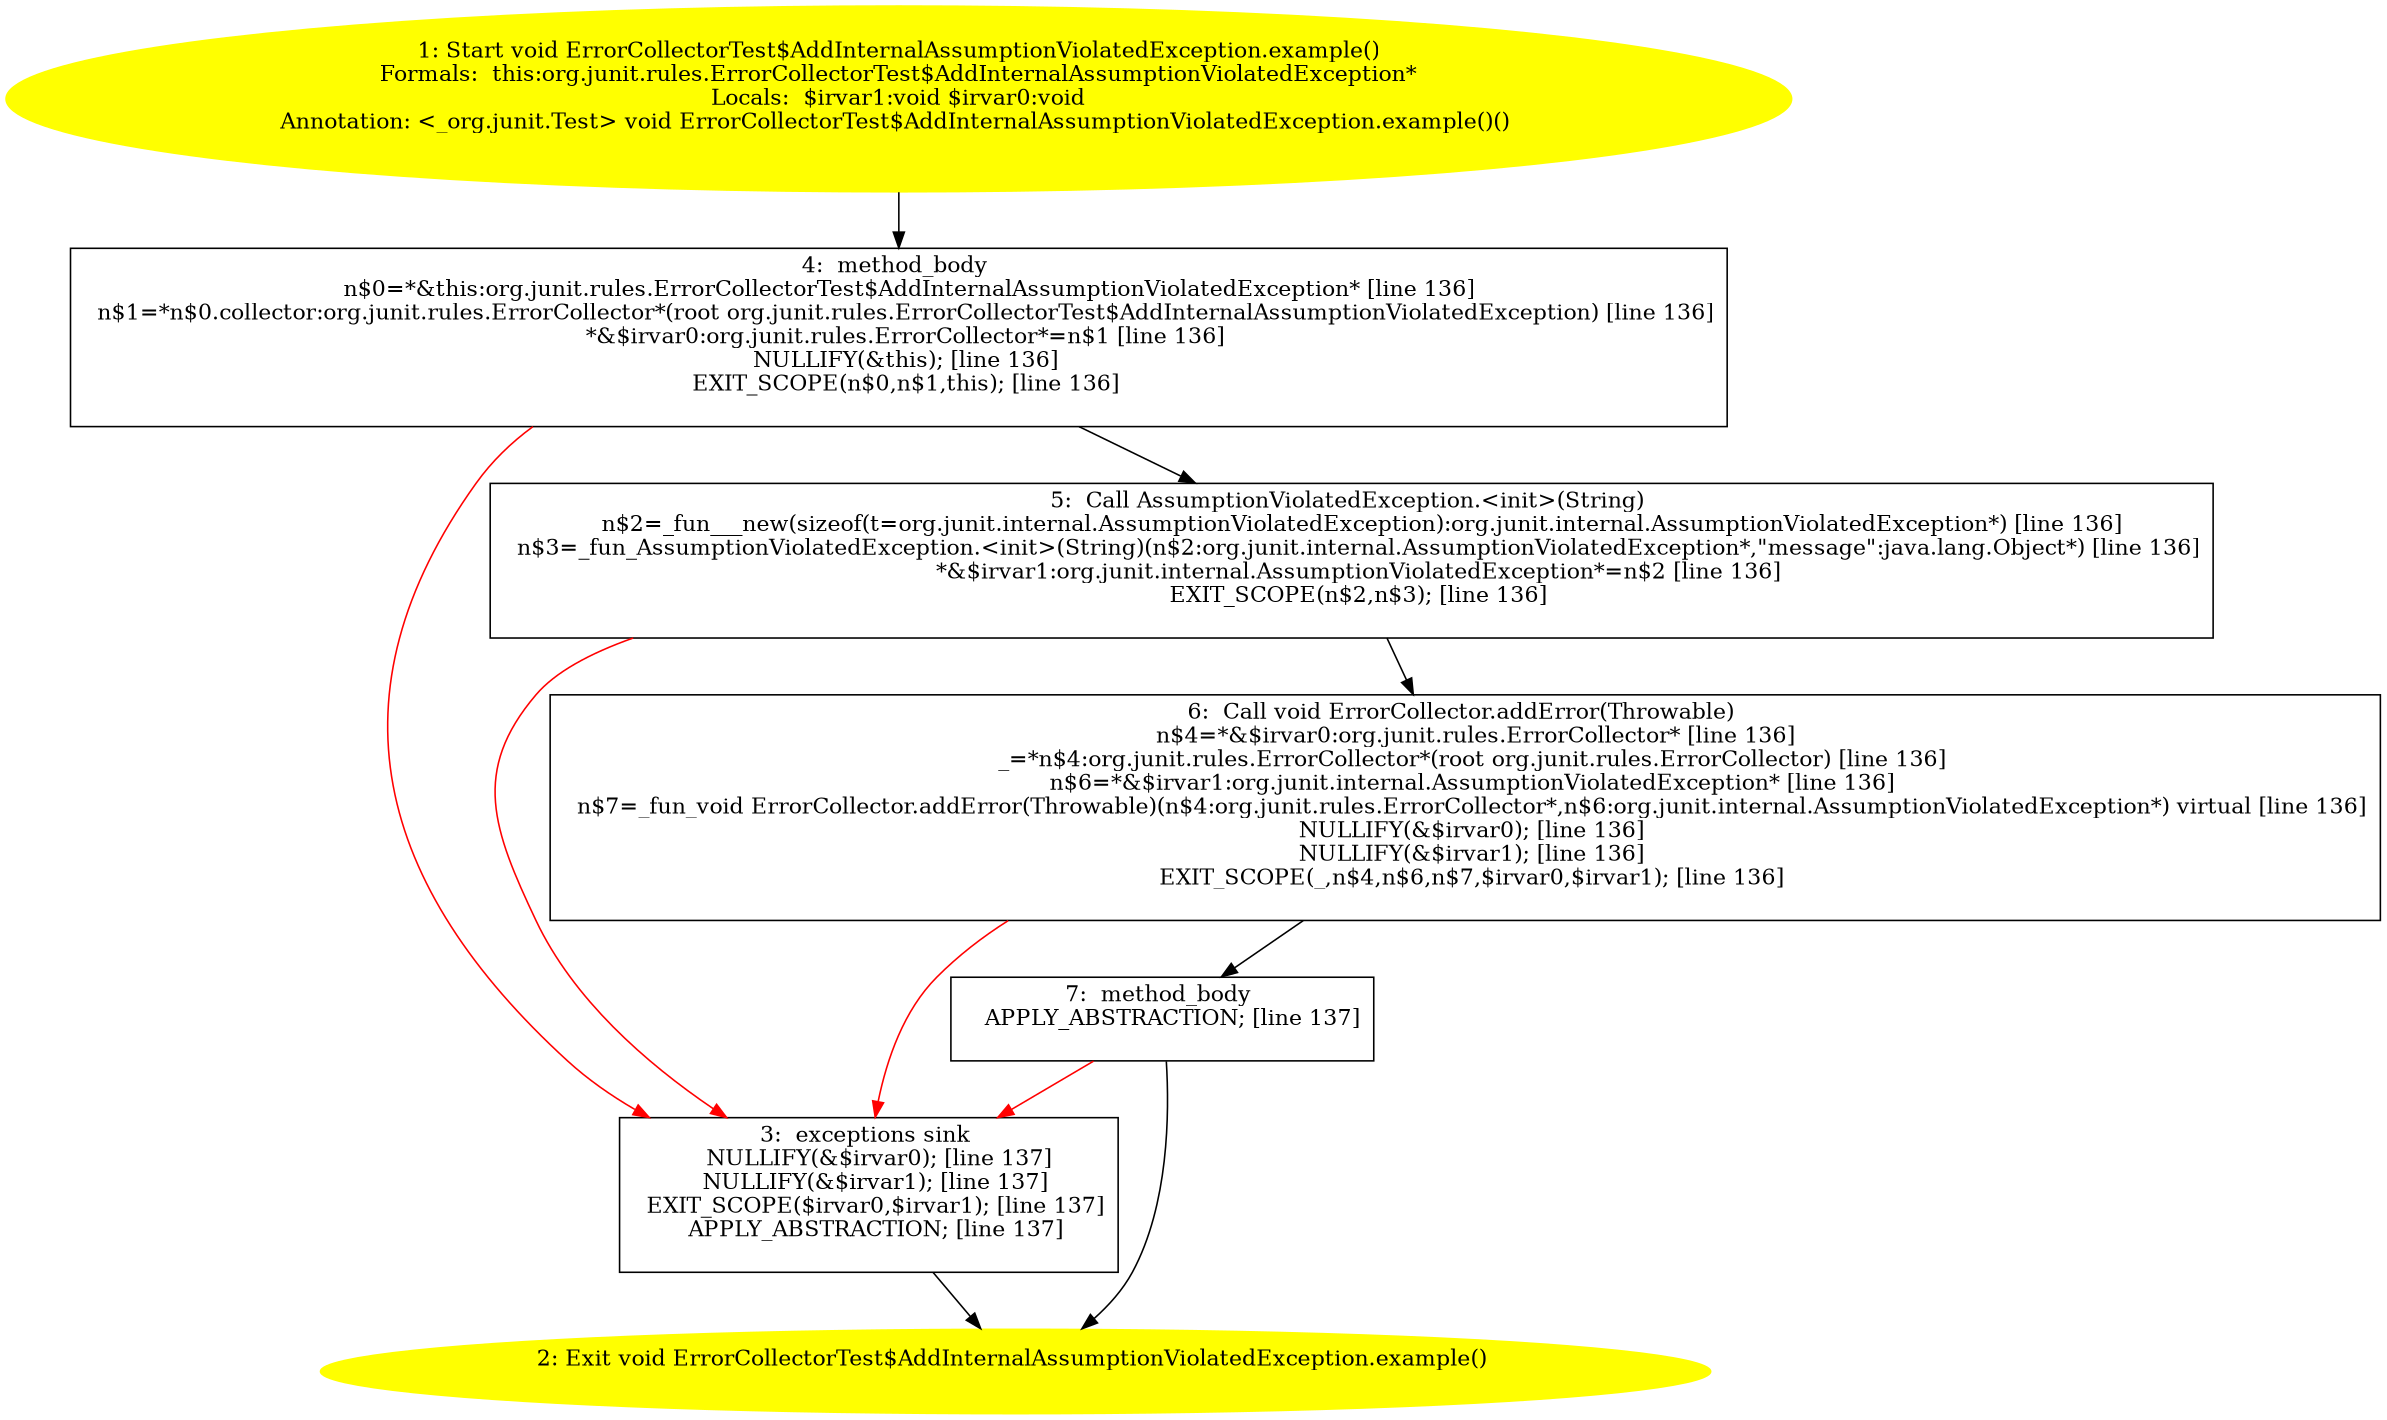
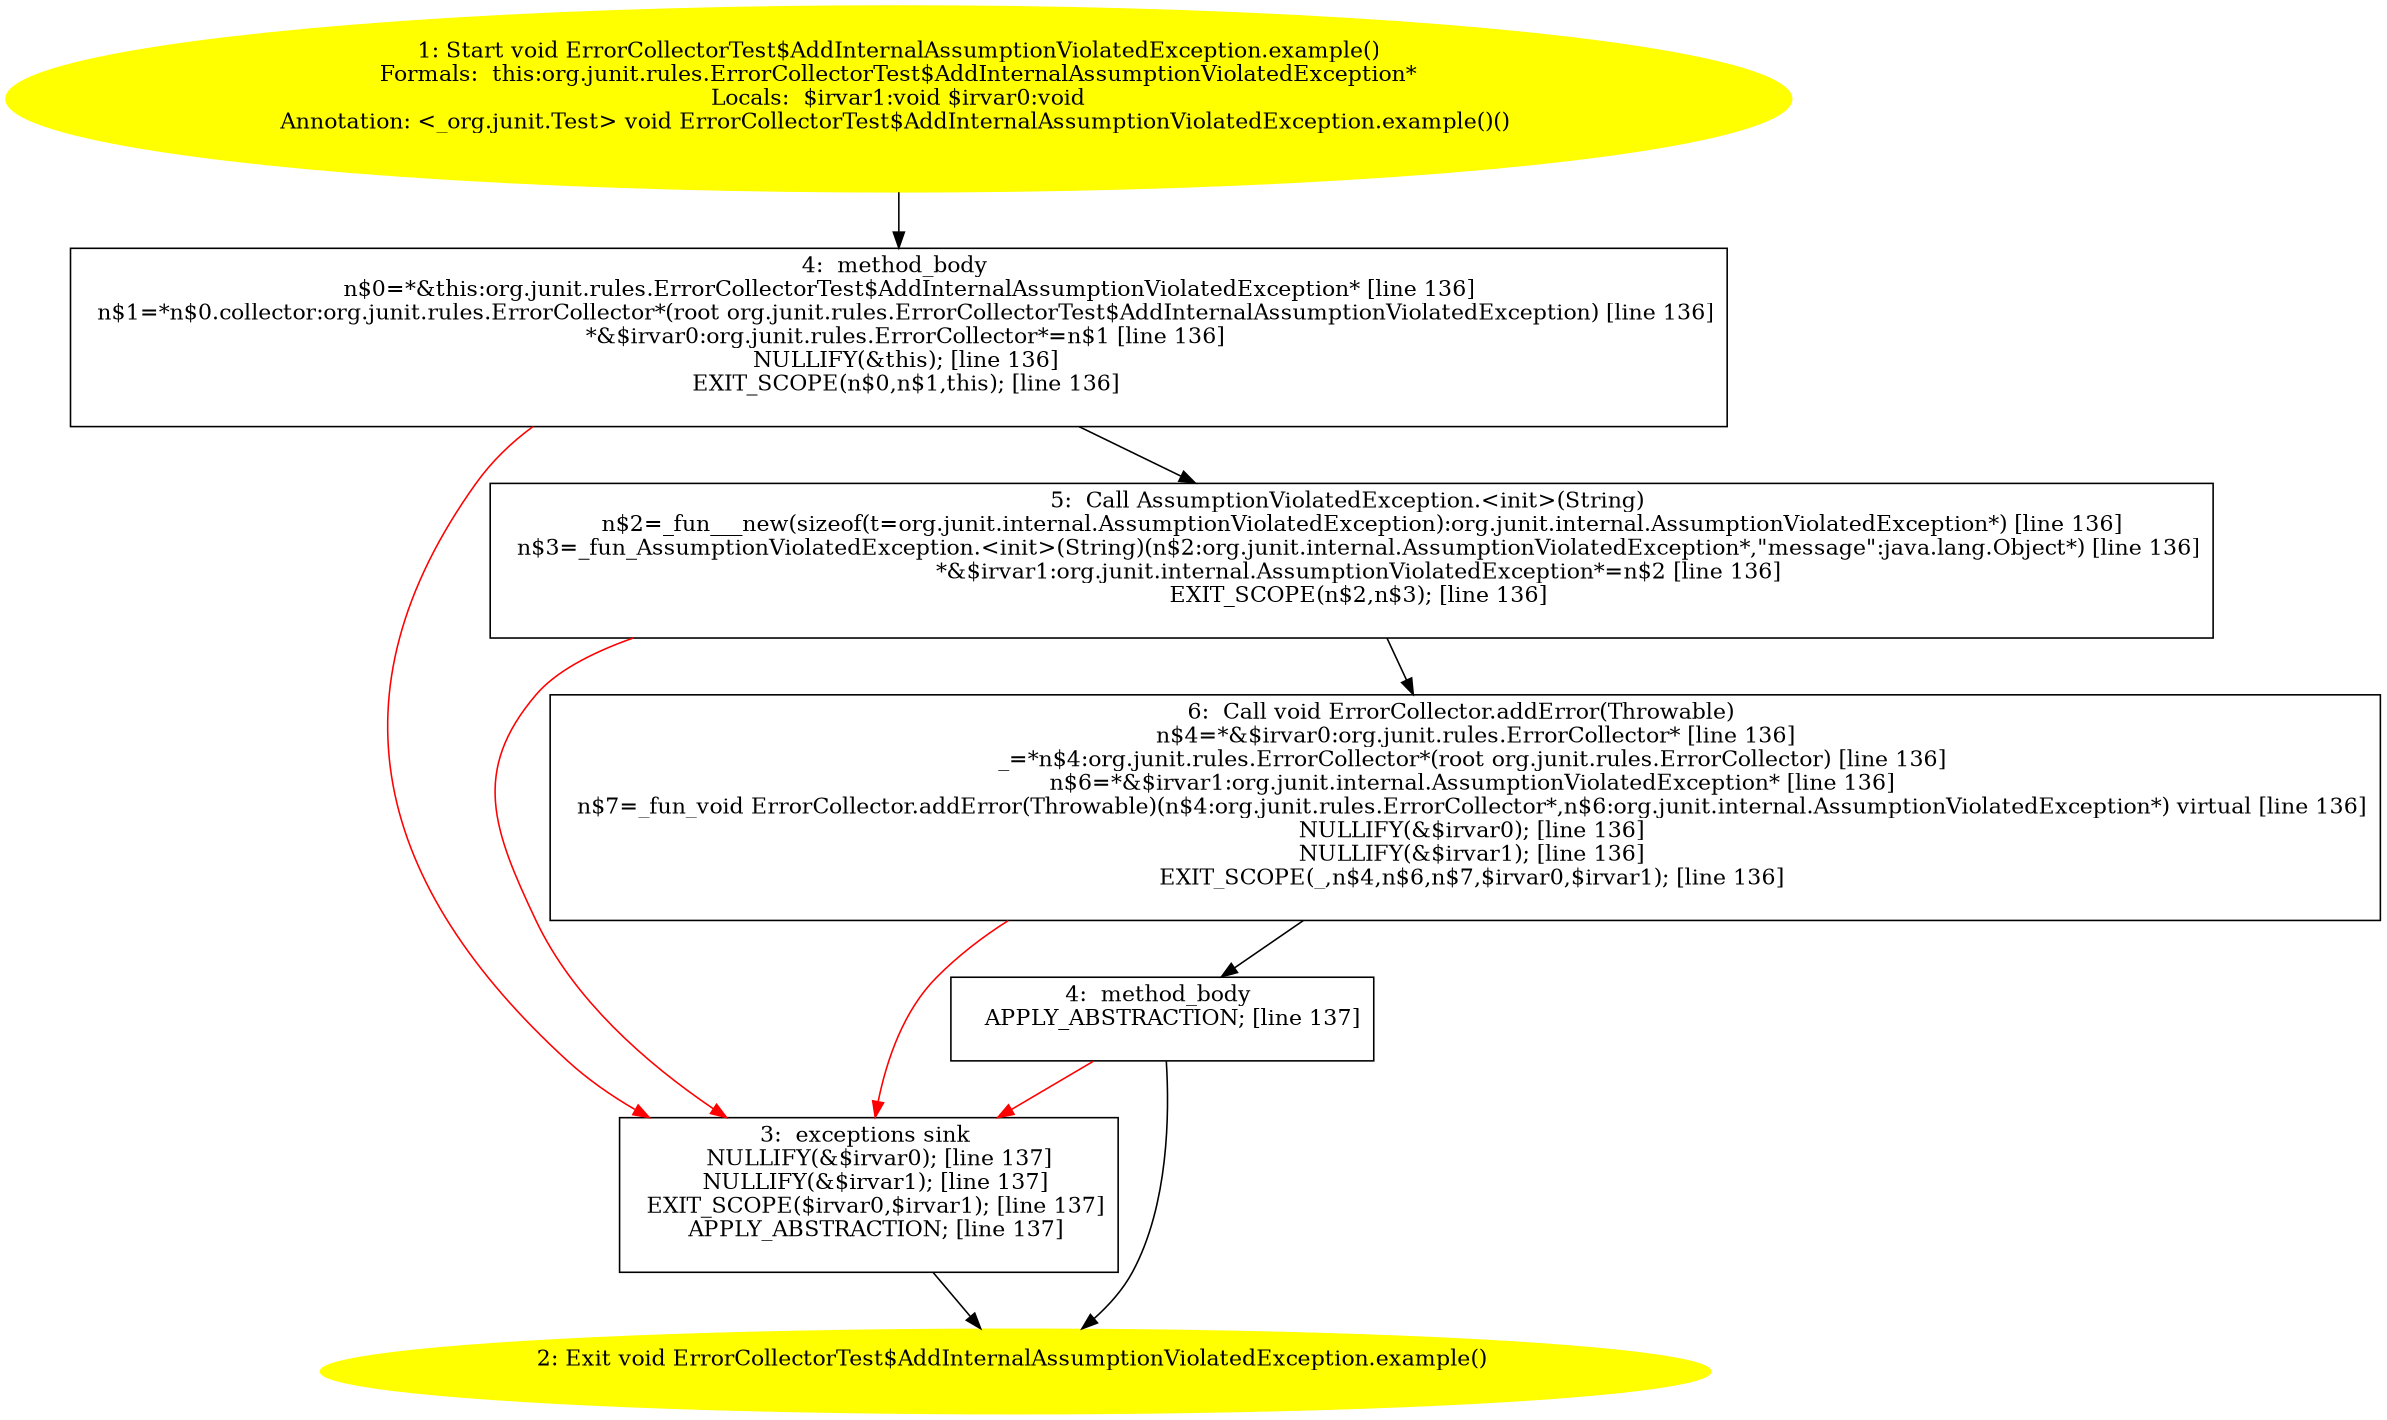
node "7:  method_body APPLY_ABSTRACTION; [line 137]": label "7:  method_body APPLY_ABSTRACTION; [line 137]" -> "4:  method_body APPLY_ABSTRACTION; [line 137]"
